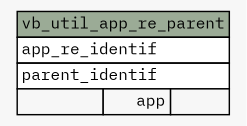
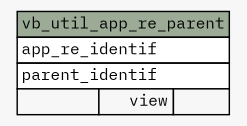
node "vb_util_app_re_parent": text "app" -> "view"
